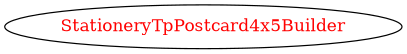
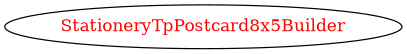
node "StationeryTpPostcard4x5Builder": label "StationeryTpPostcard4x5Builder" -> "StationeryTpPostcard8x5Builder"
